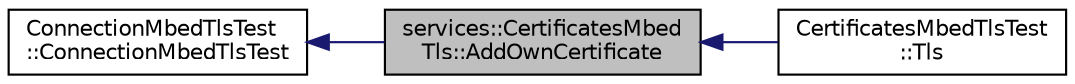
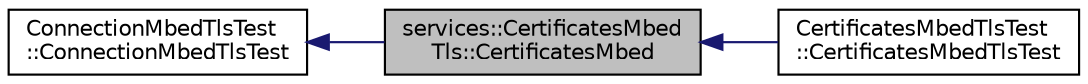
node "services::CertificatesMbed Tls::AddOwnCertificate": label "services::CertificatesMbed Tls::AddOwnCertificate" -> "services::CertificatesMbed Tls::CertificatesMbed"
node "CertificatesMbedTlsTest ::Tls": label "CertificatesMbedTlsTest ::Tls" -> "CertificatesMbedTlsTest ::CertificatesMbedTlsTest"
